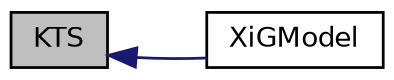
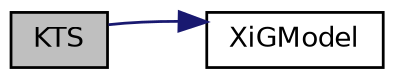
edge "XiGModel" -> "KTS": reversed
